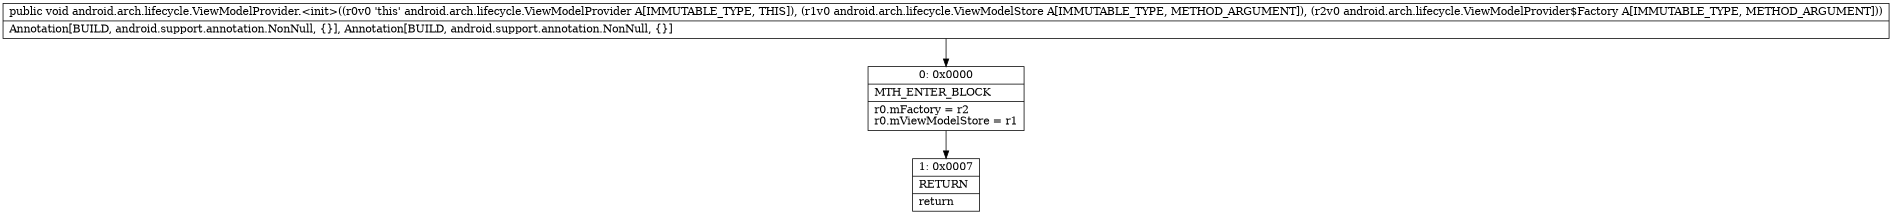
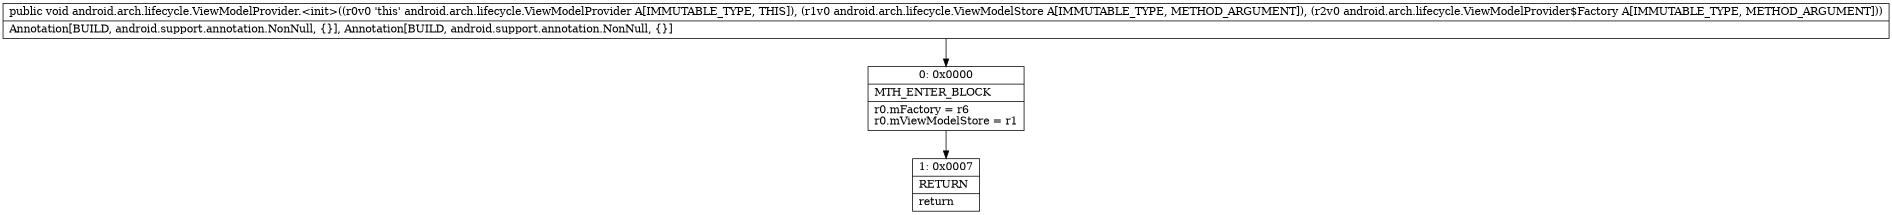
node "0: 0x0000": text "r0.mFactory = r2" -> "r0.mFactory = r6"
